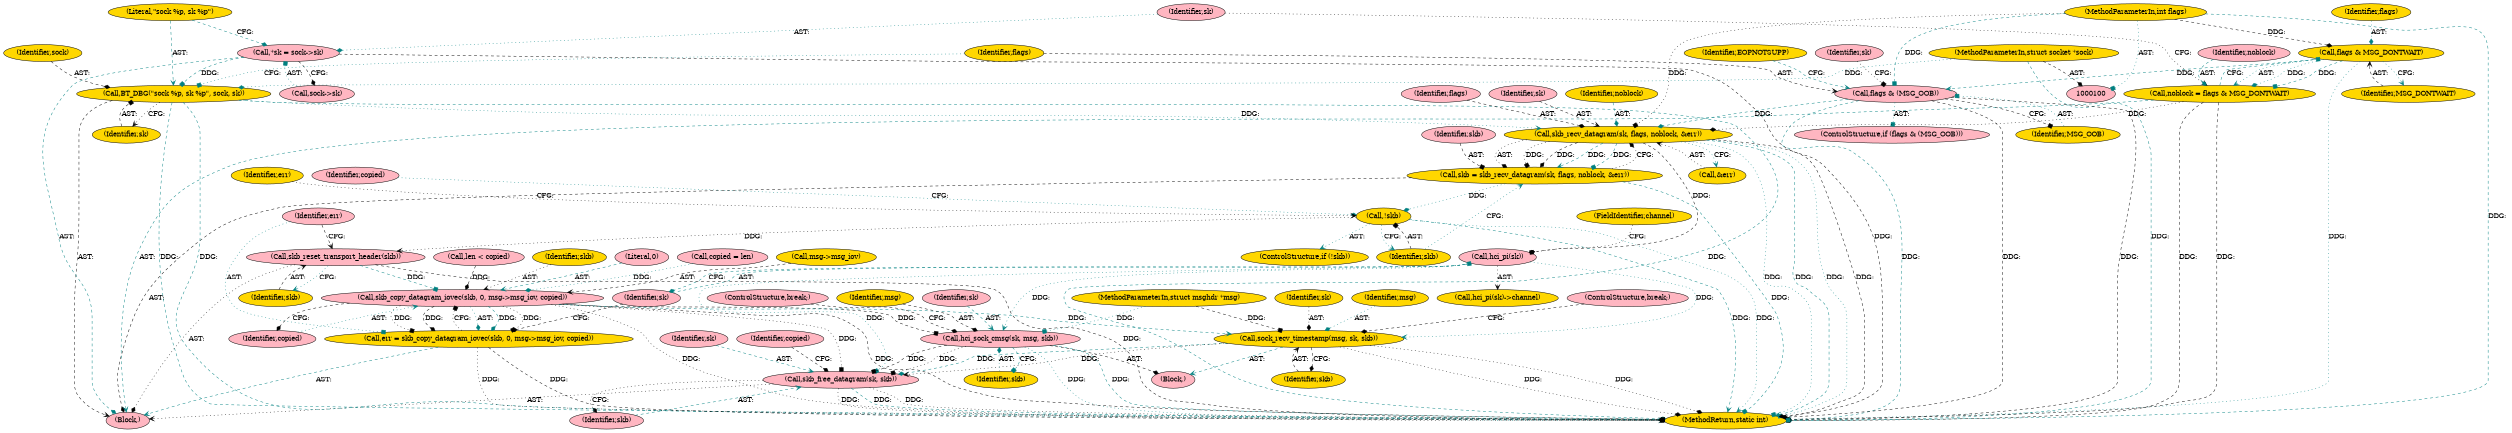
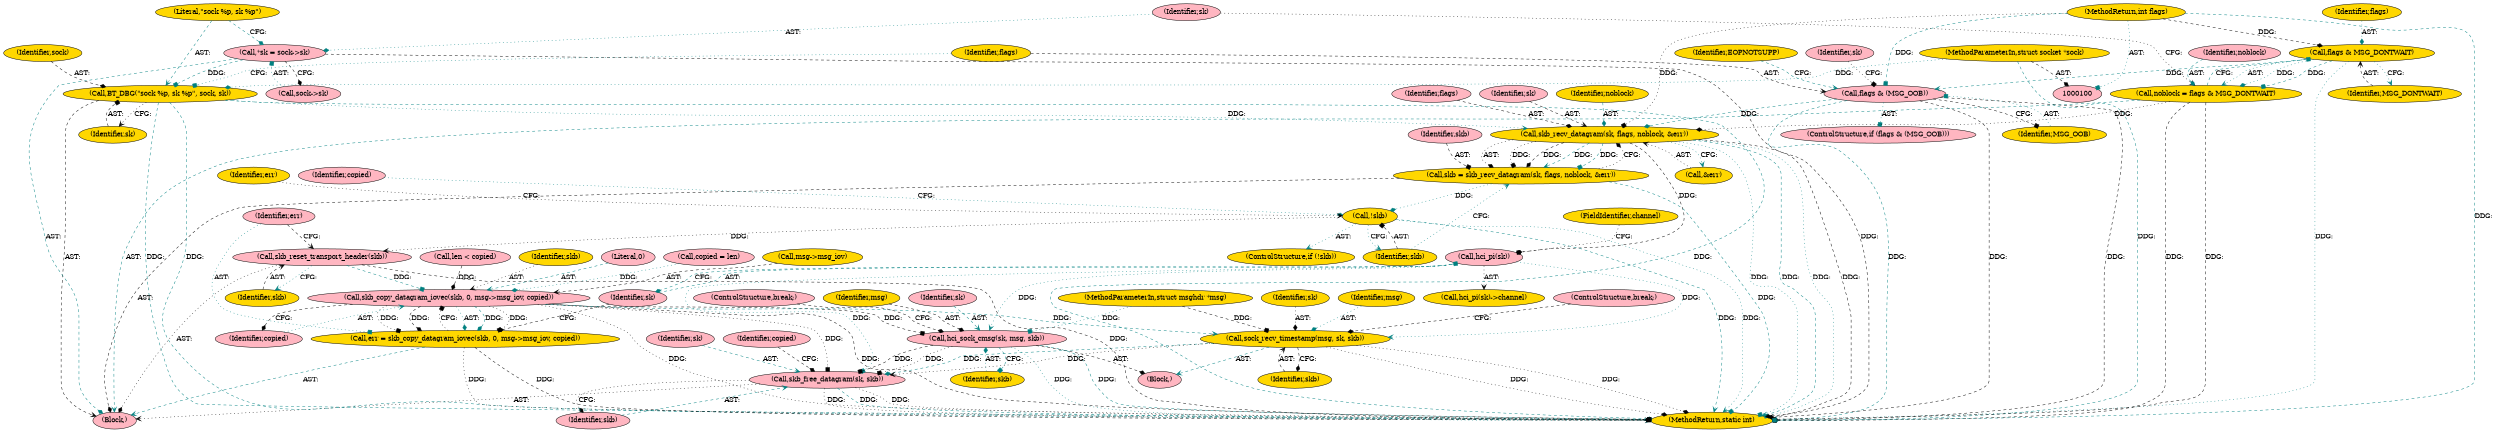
node "(MethodParameterIn,int flags)": label "(MethodParameterIn,int flags)" -> "(MethodReturn,int flags)"
